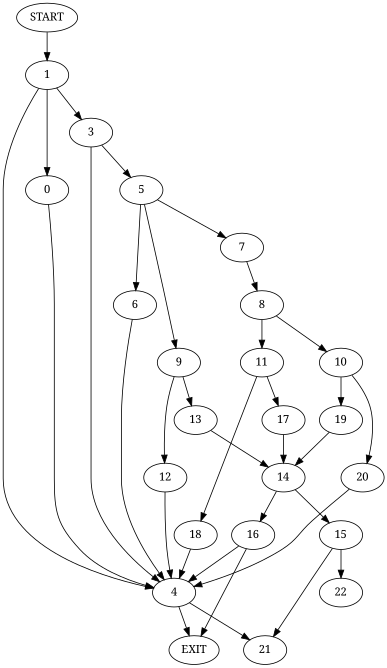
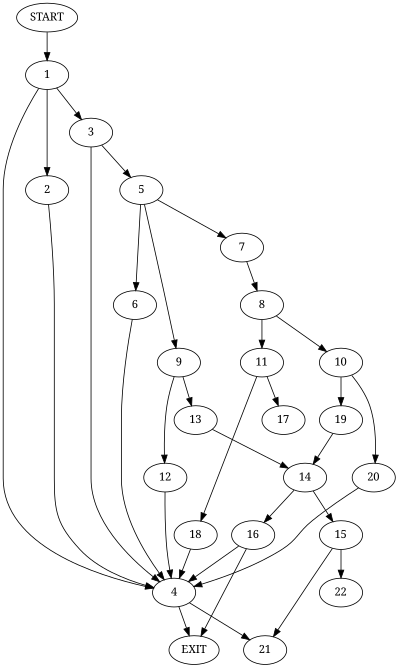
node "0": label "0" -> "2"
edge "17" -> "14": removed
